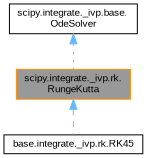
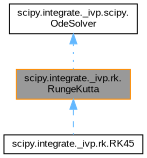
node "scipy.integrate._ivp.base. OdeSolver": label "scipy.integrate._ivp.base. OdeSolver" -> "scipy.integrate._ivp.scipy. OdeSolver"
node "base.integrate._ivp.rk.RK45": label "base.integrate._ivp.rk.RK45" -> "scipy.integrate._ivp.rk.RK45"
